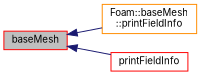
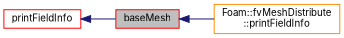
node "Foam::baseMesh ::printFieldInfo": label "Foam::baseMesh ::printFieldInfo" -> "Foam::fvMeshDistribute ::printFieldInfo"
edge "printFieldInfo" -> "baseMesh": reversed
